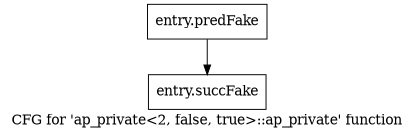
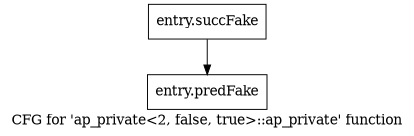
edge "entry.predFake" -> "entry.succFake": reversed
